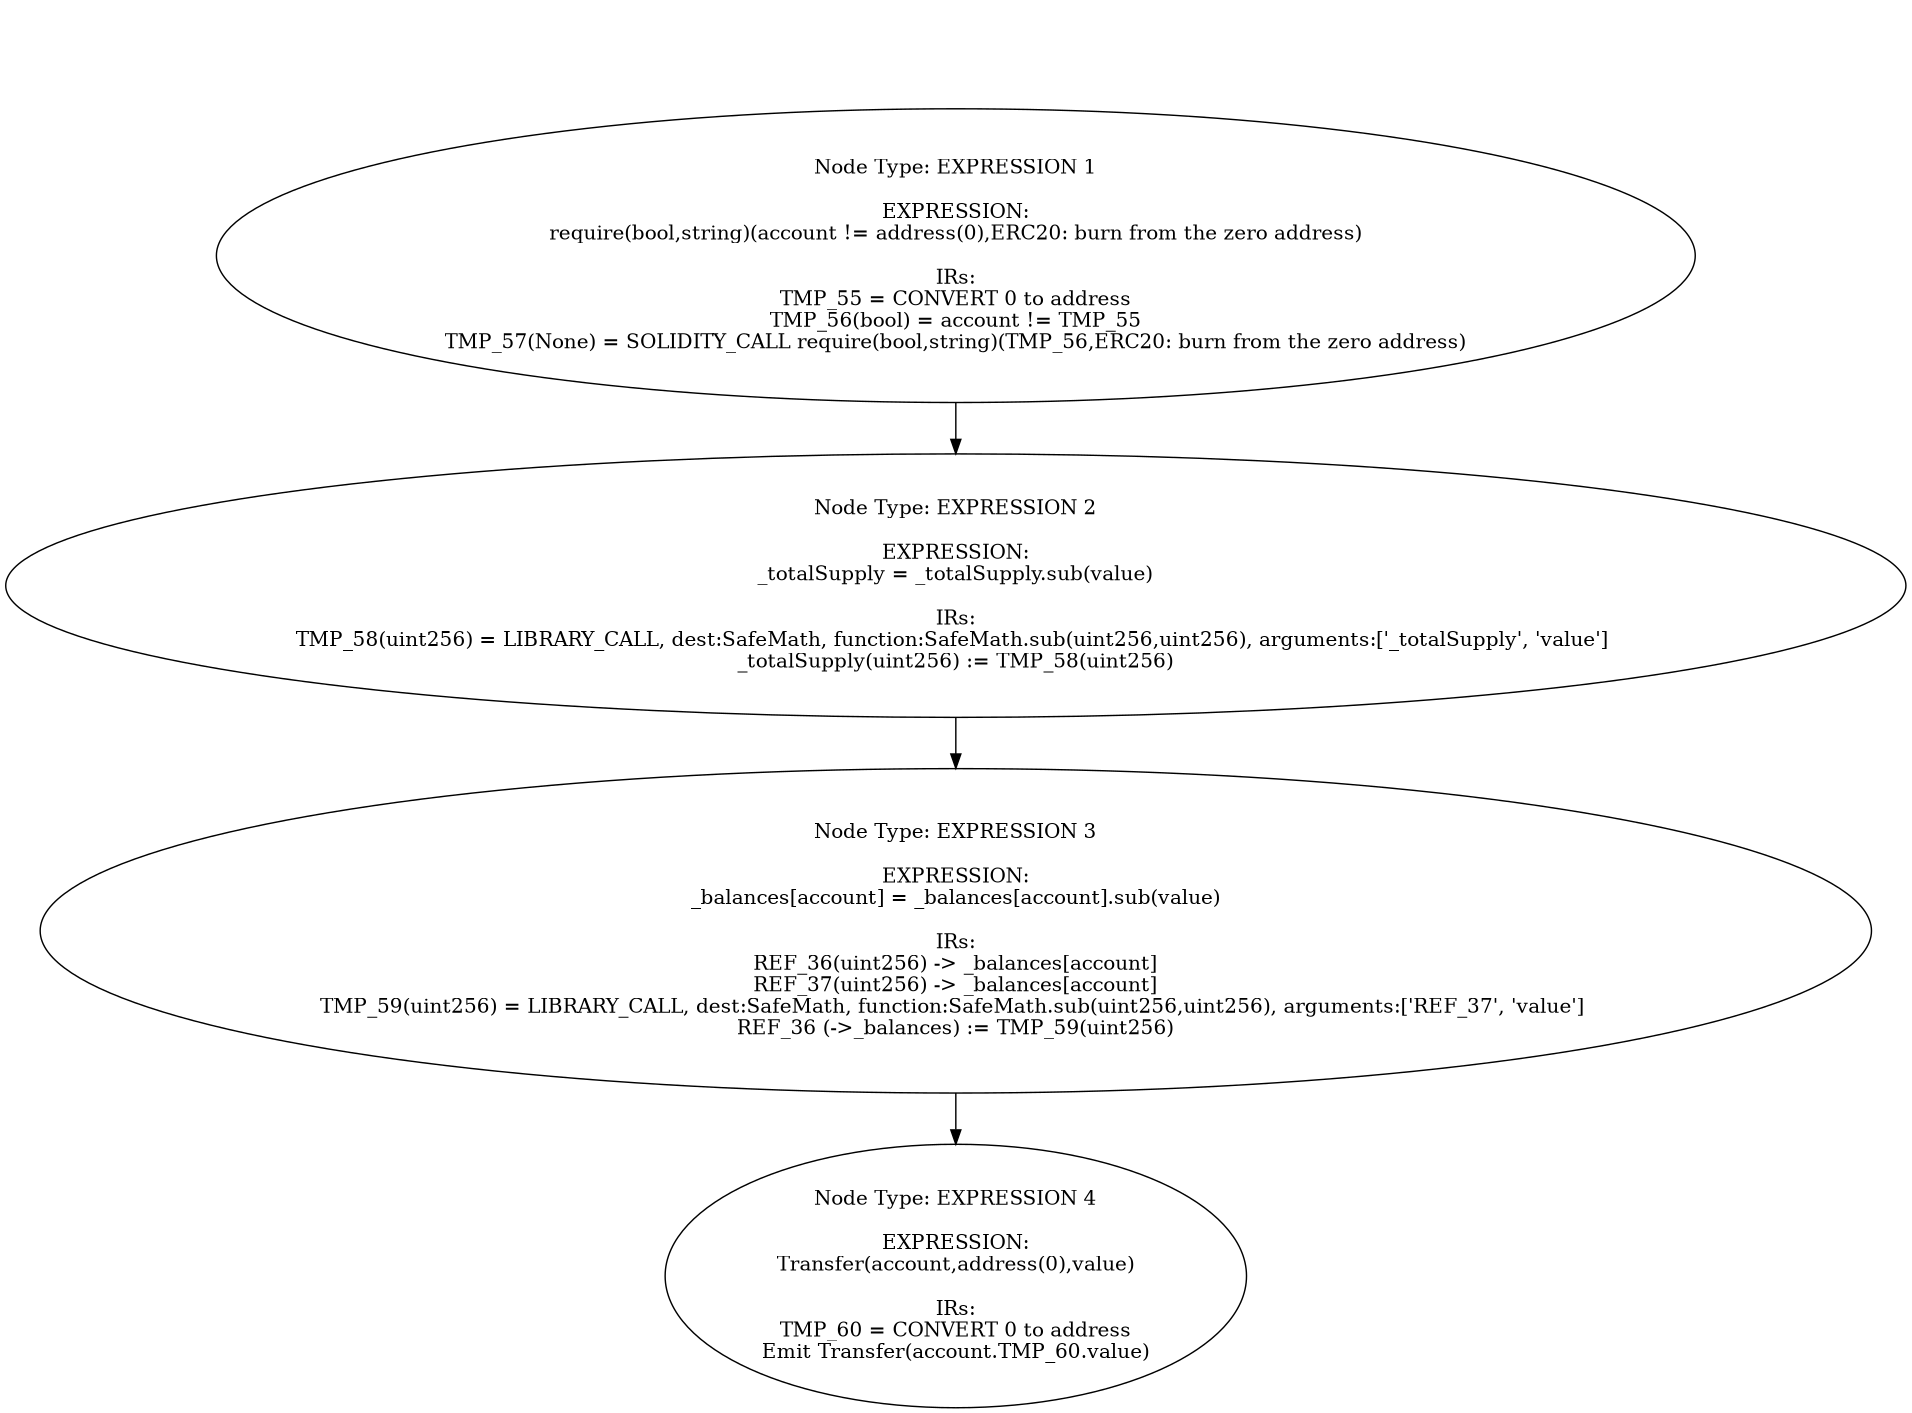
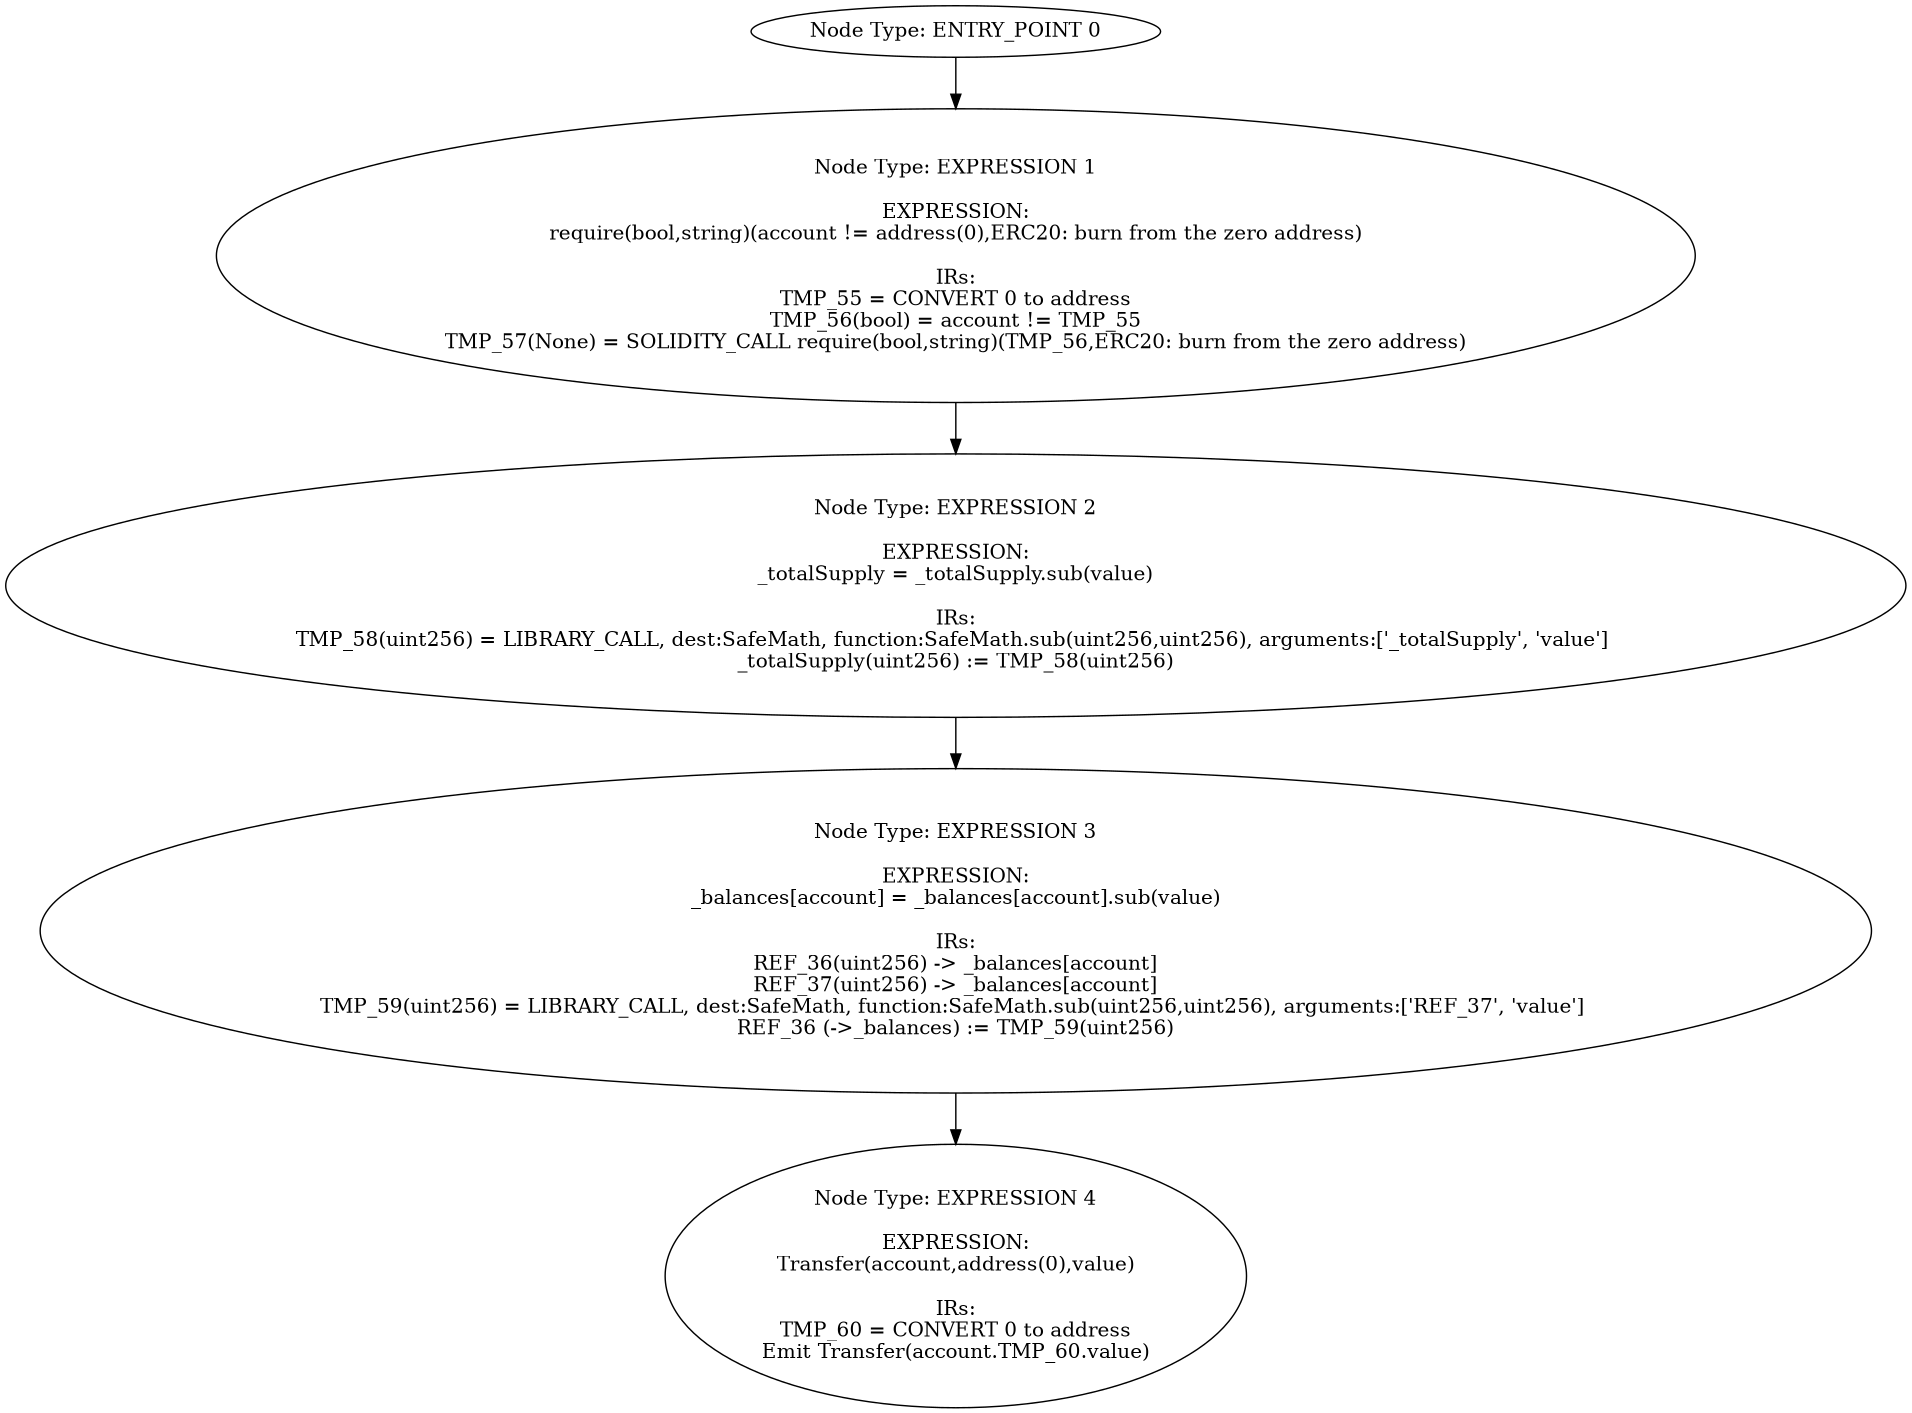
node "Node Type: ENTRY_POINT 0": added
